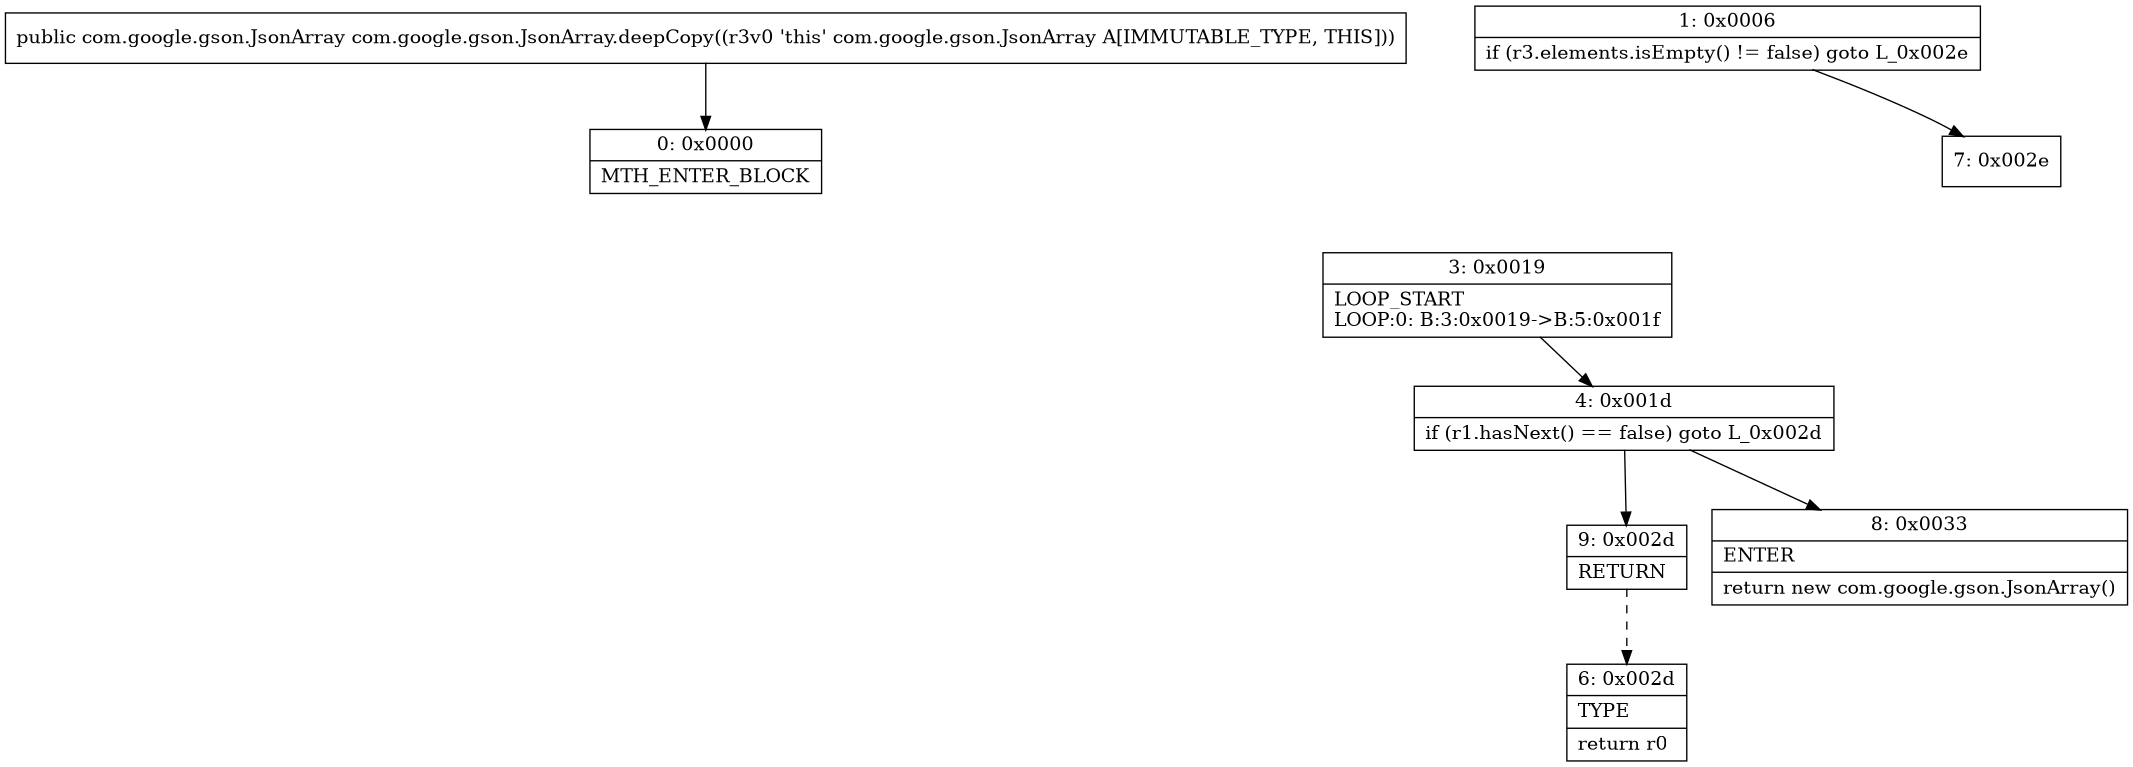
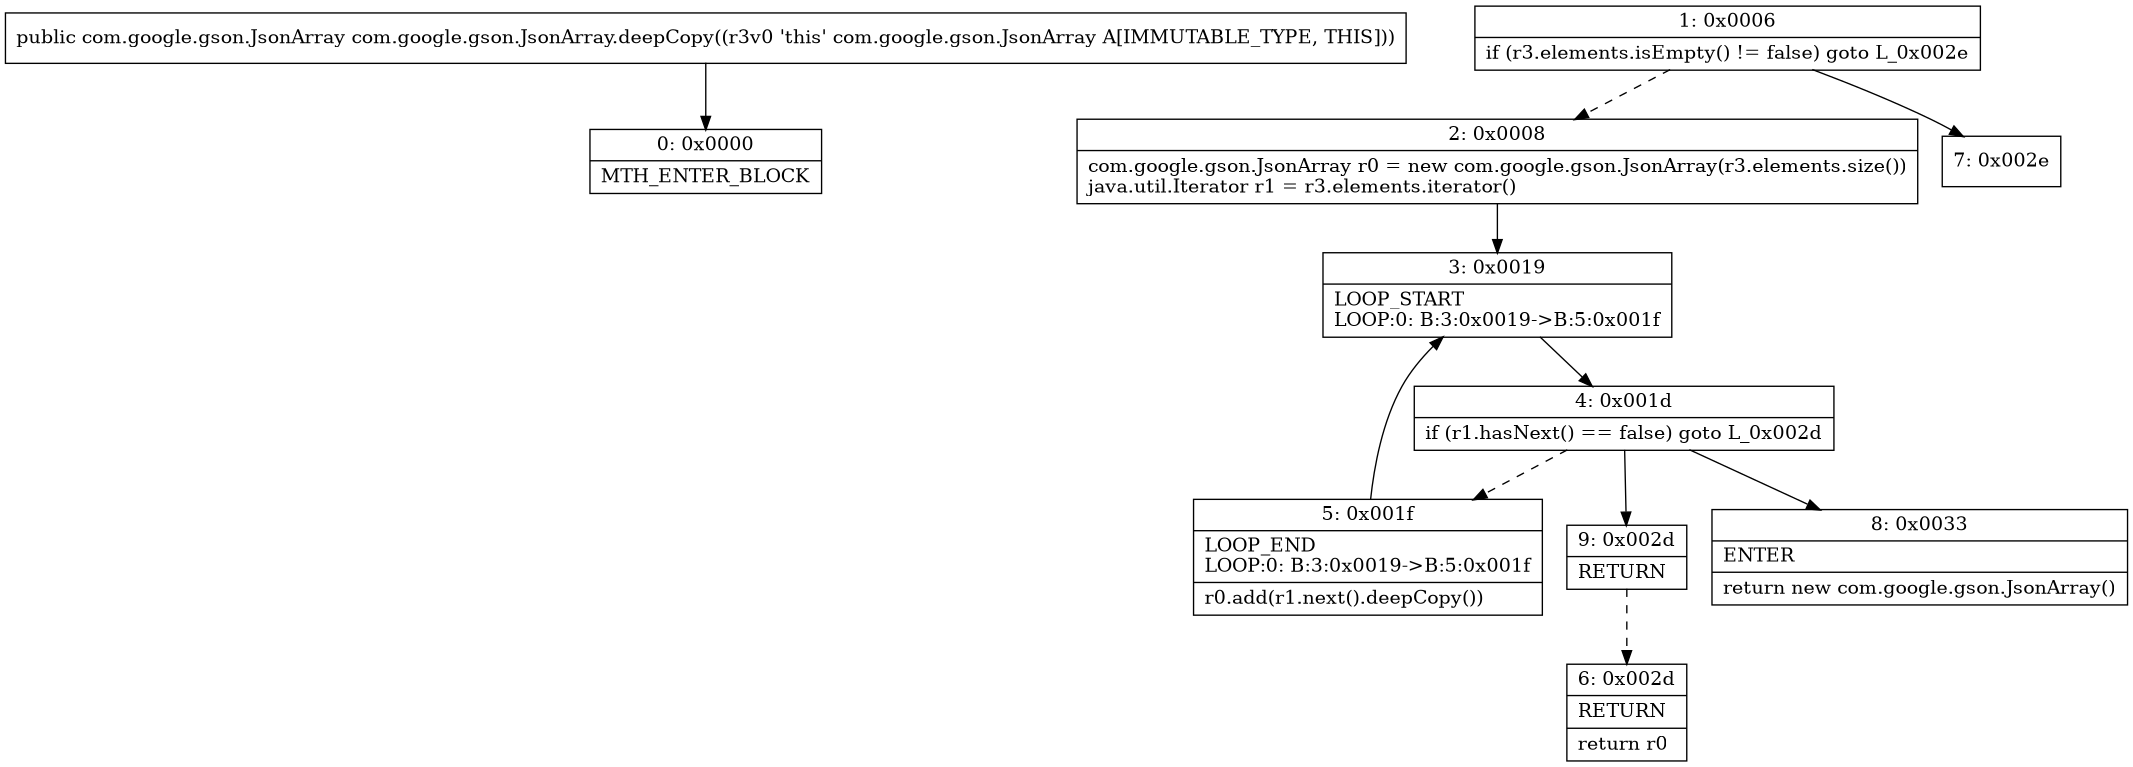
node "2: 0x0008": added
node "5: 0x001f": added
node "6: 0x002d": text "TYPE" -> "RETURN"
